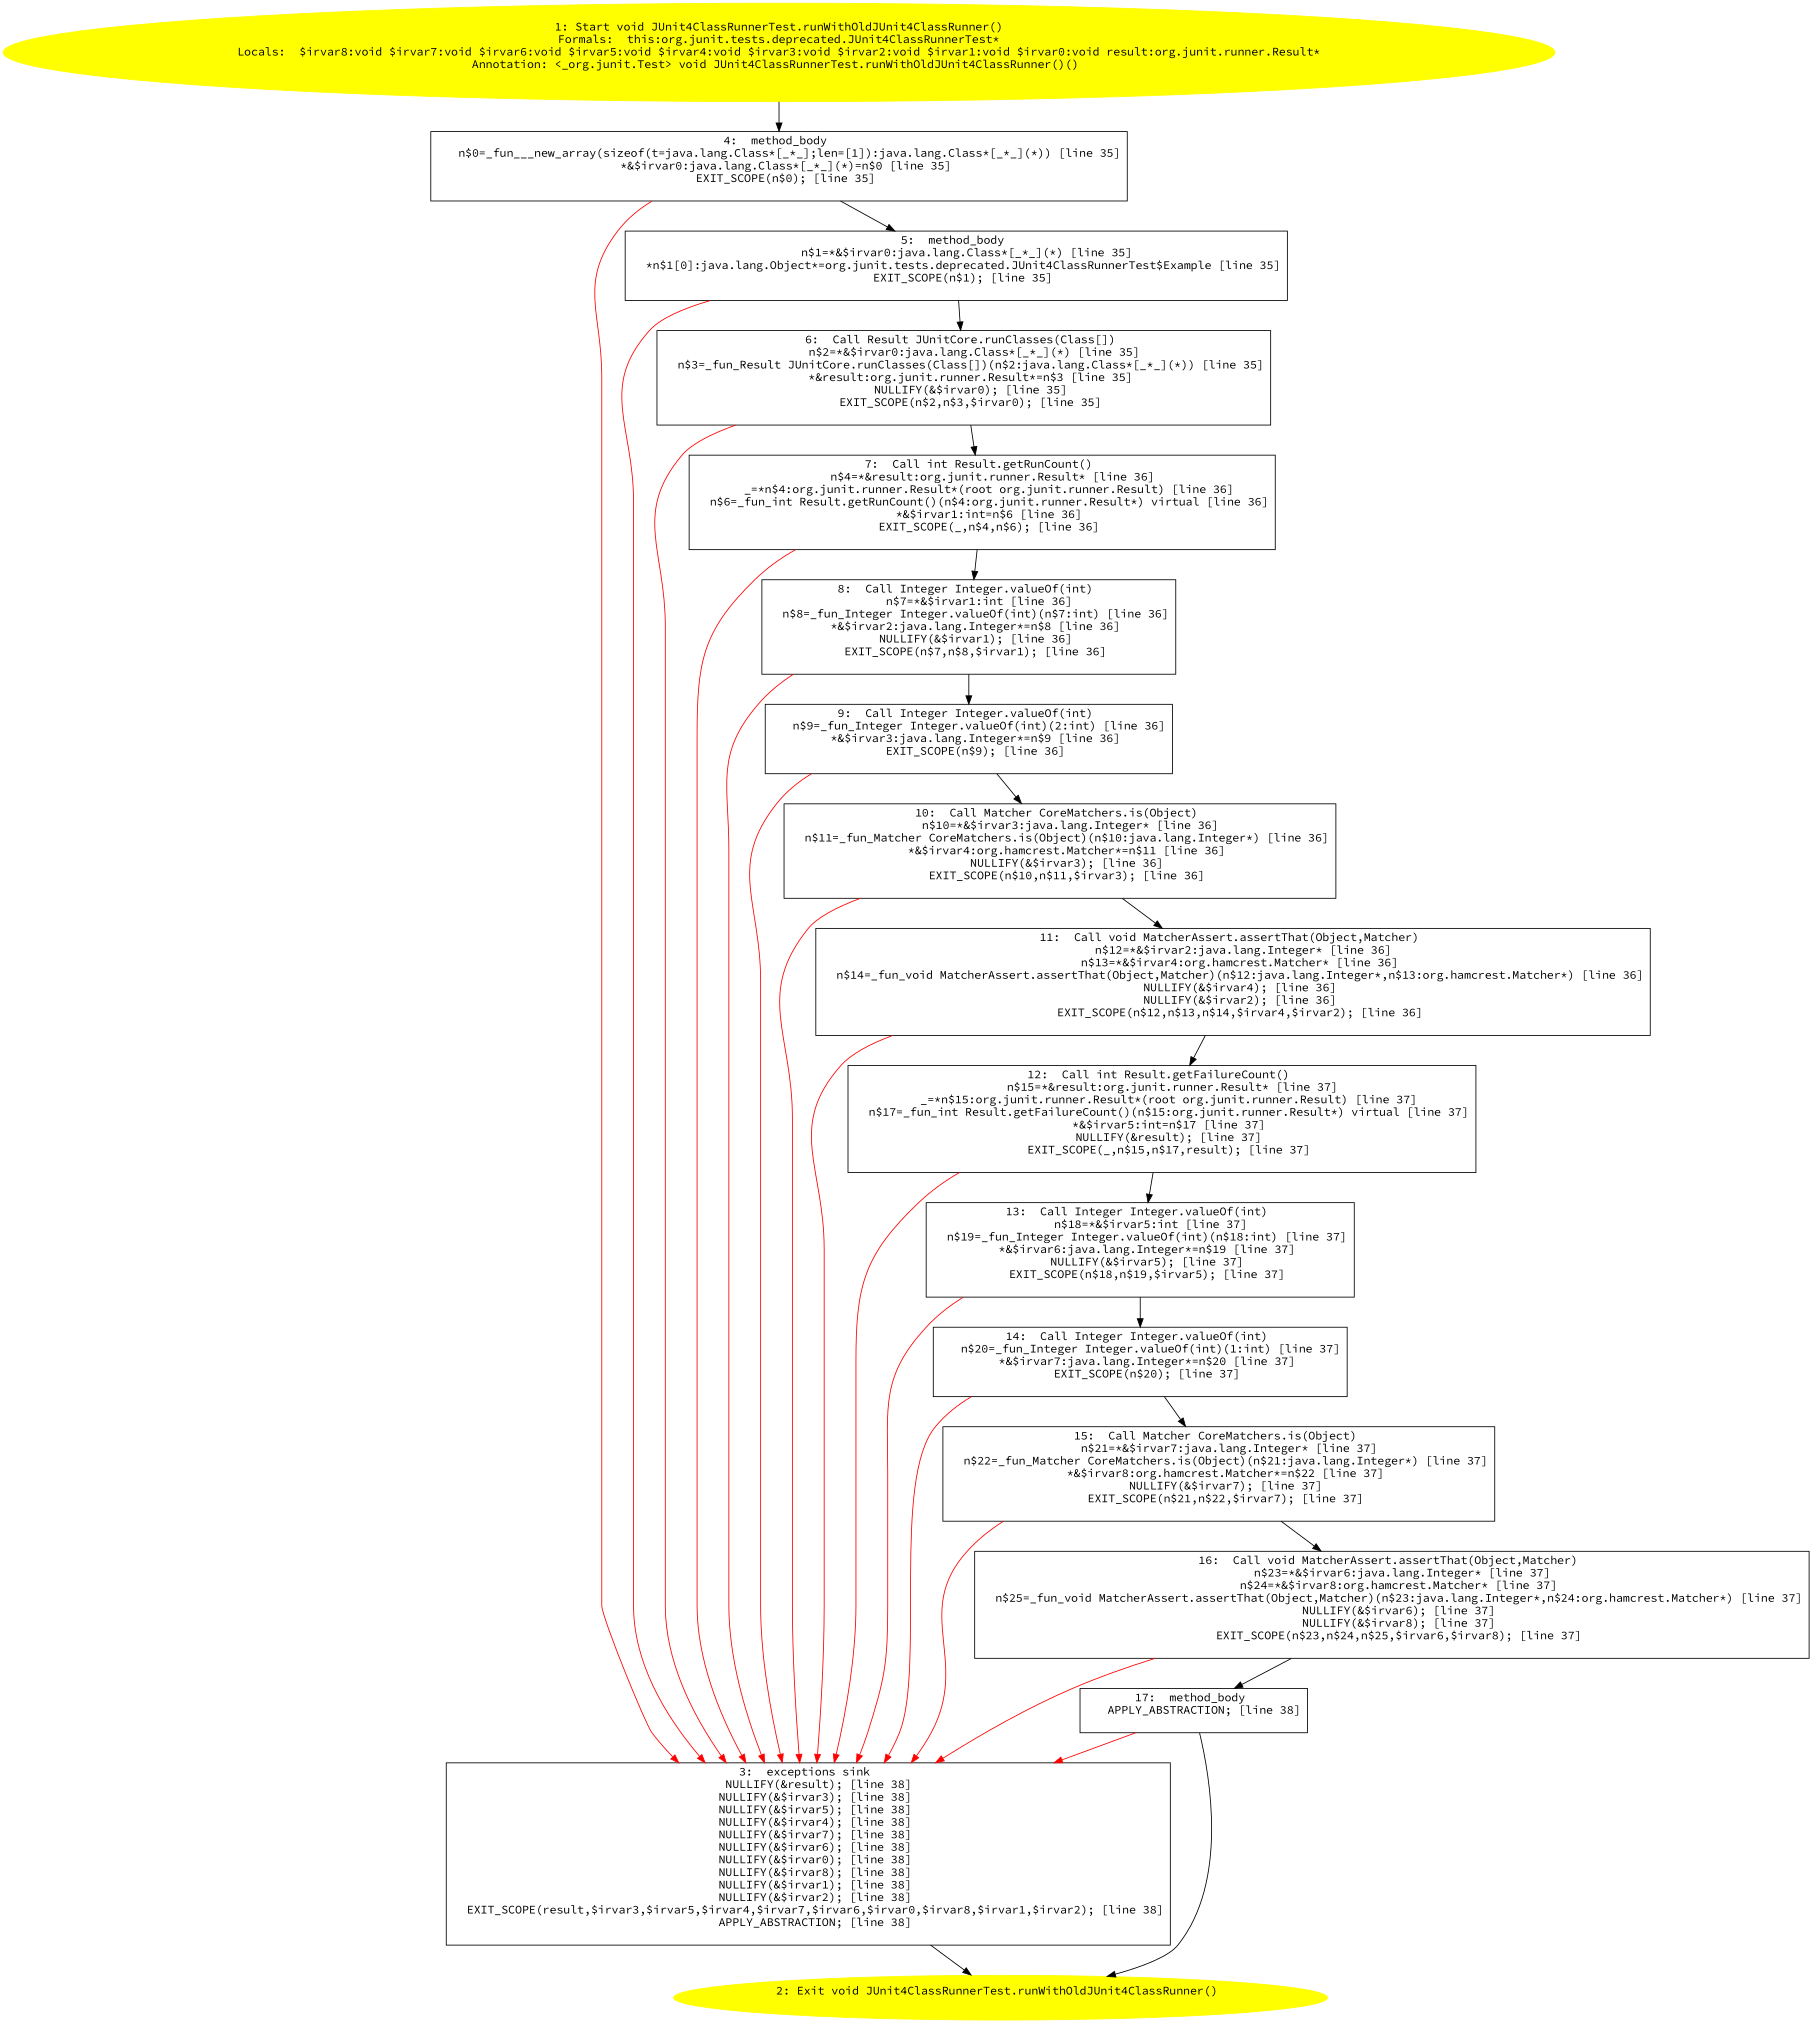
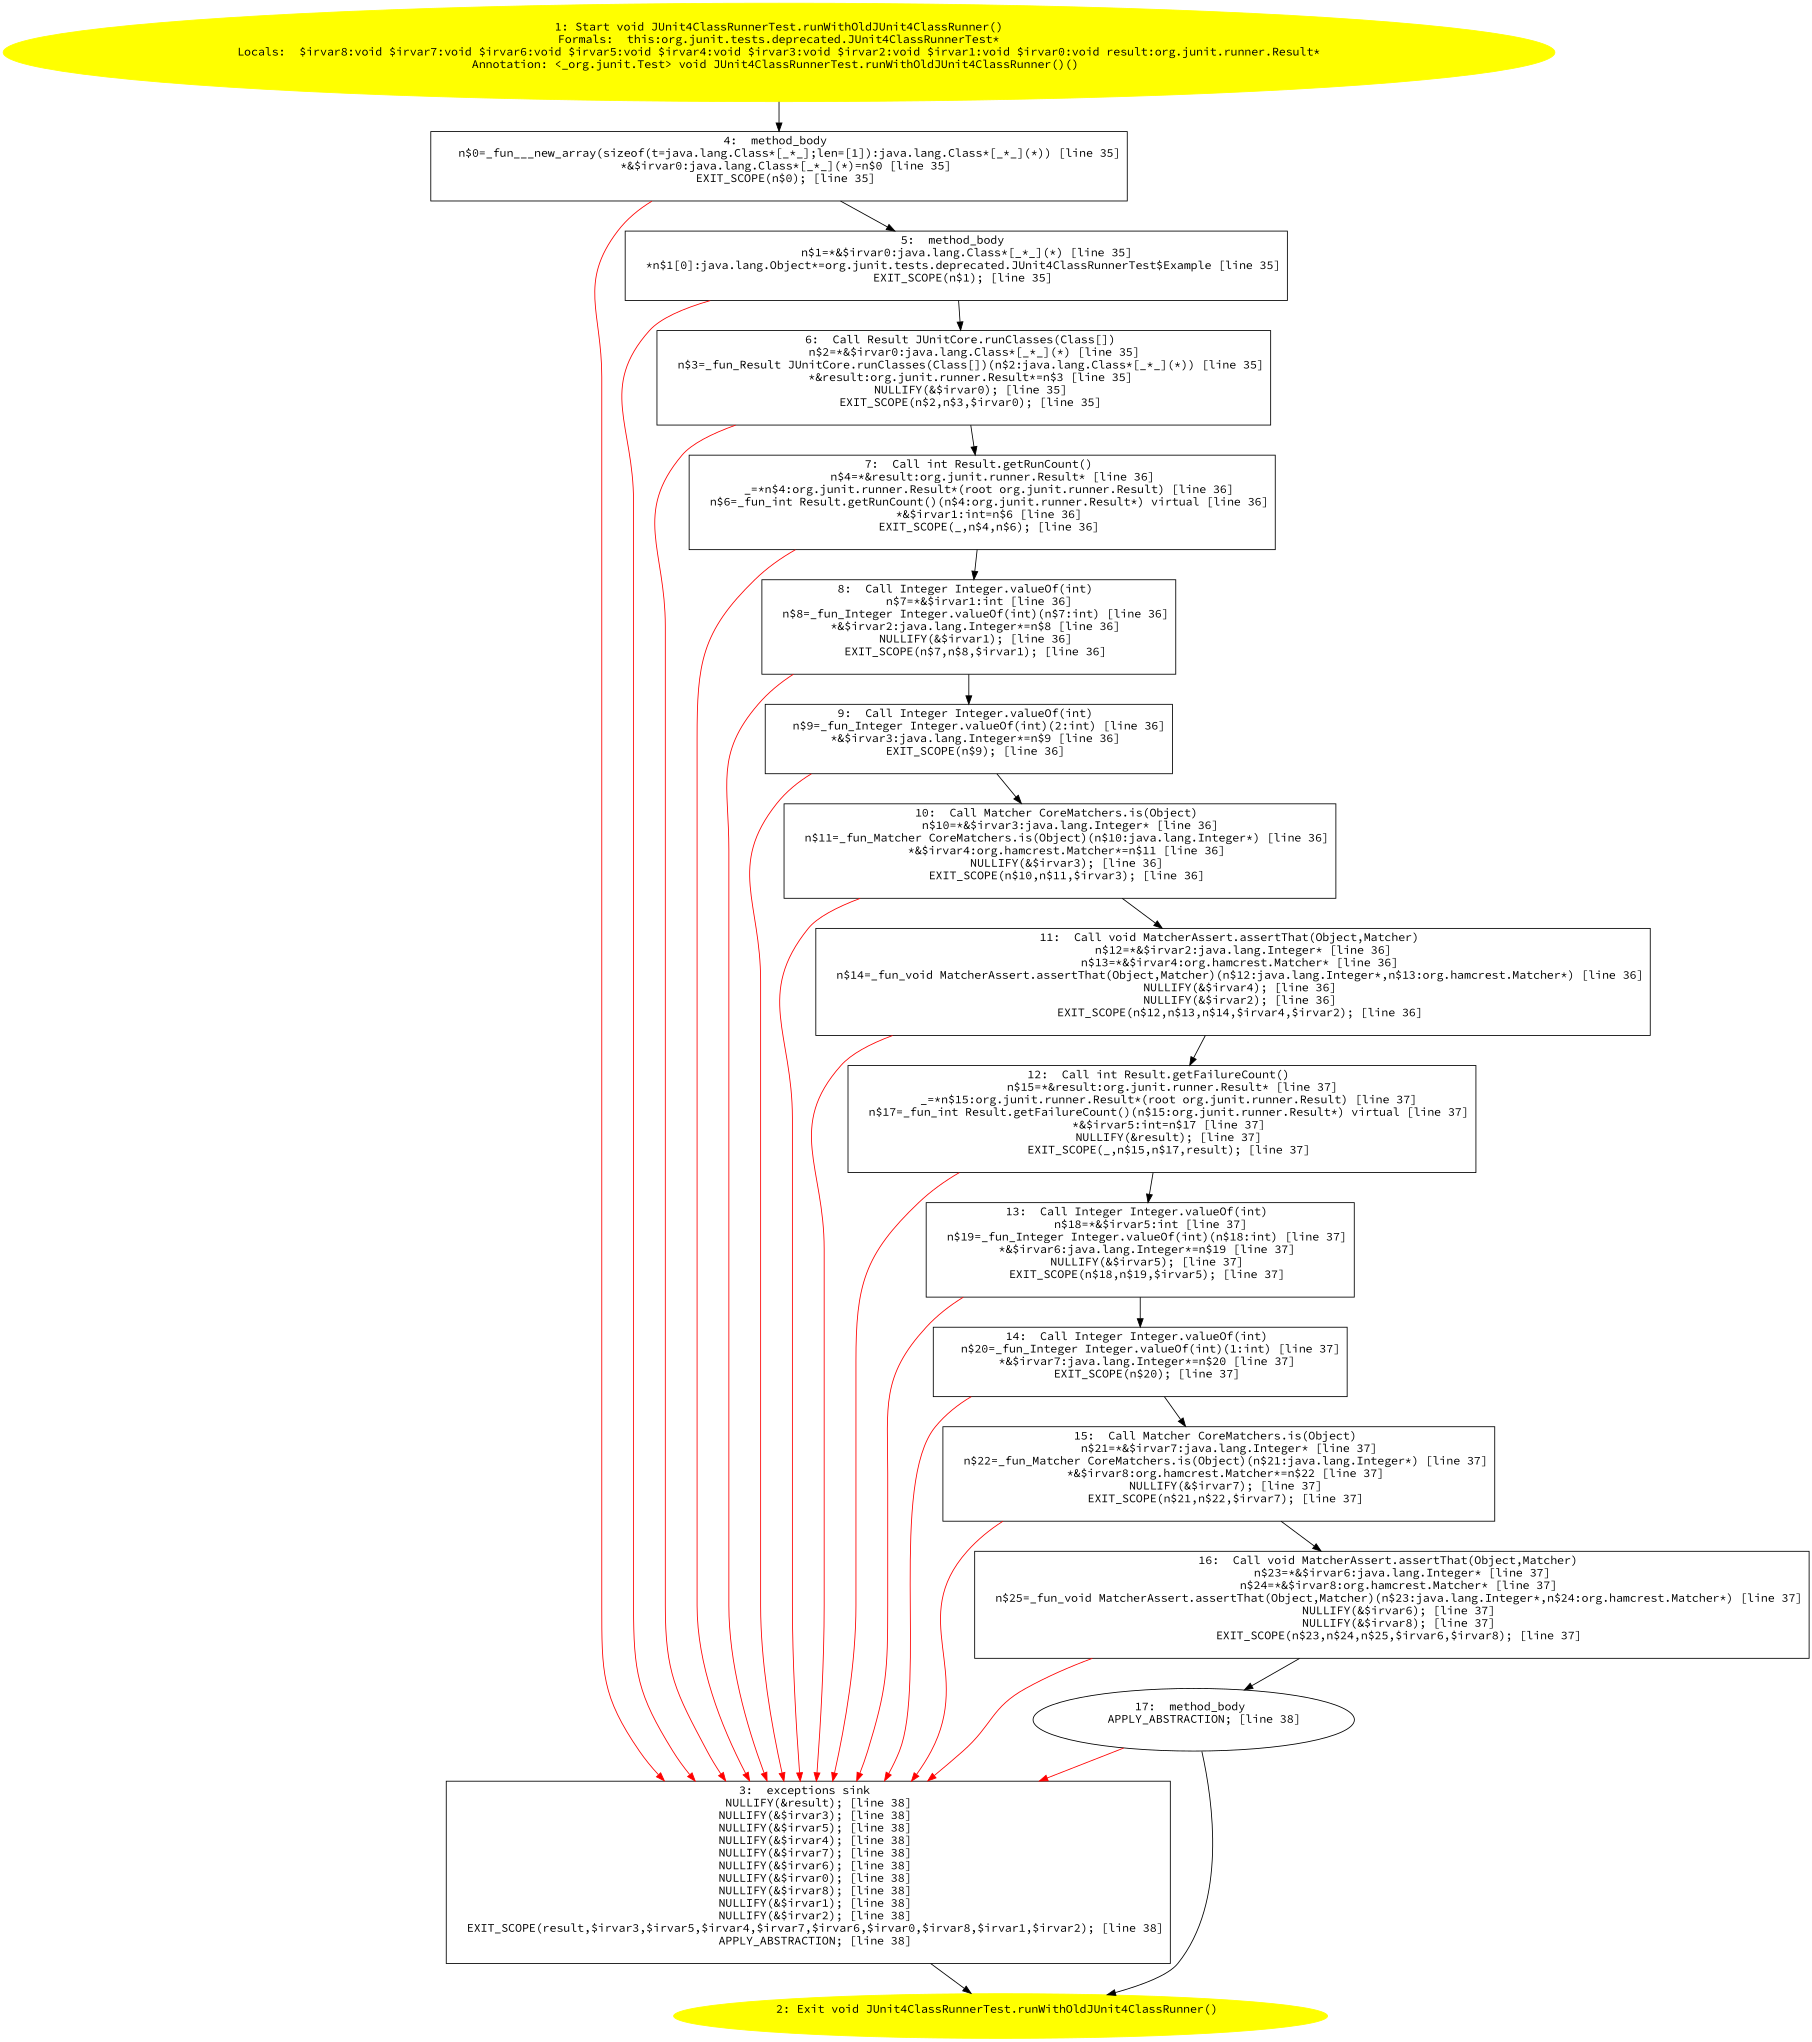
node "17:  method_body APPLY_ABSTRACTION; [line 38]": shape box -> ellipse
